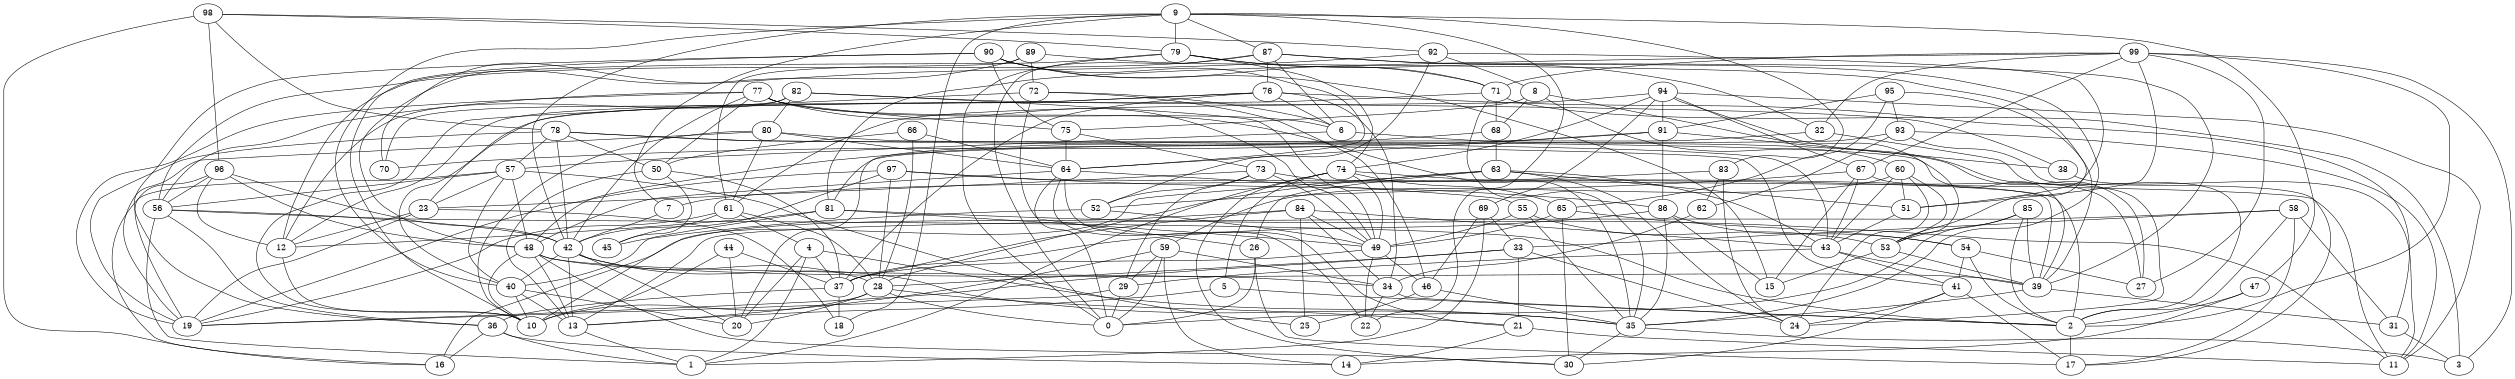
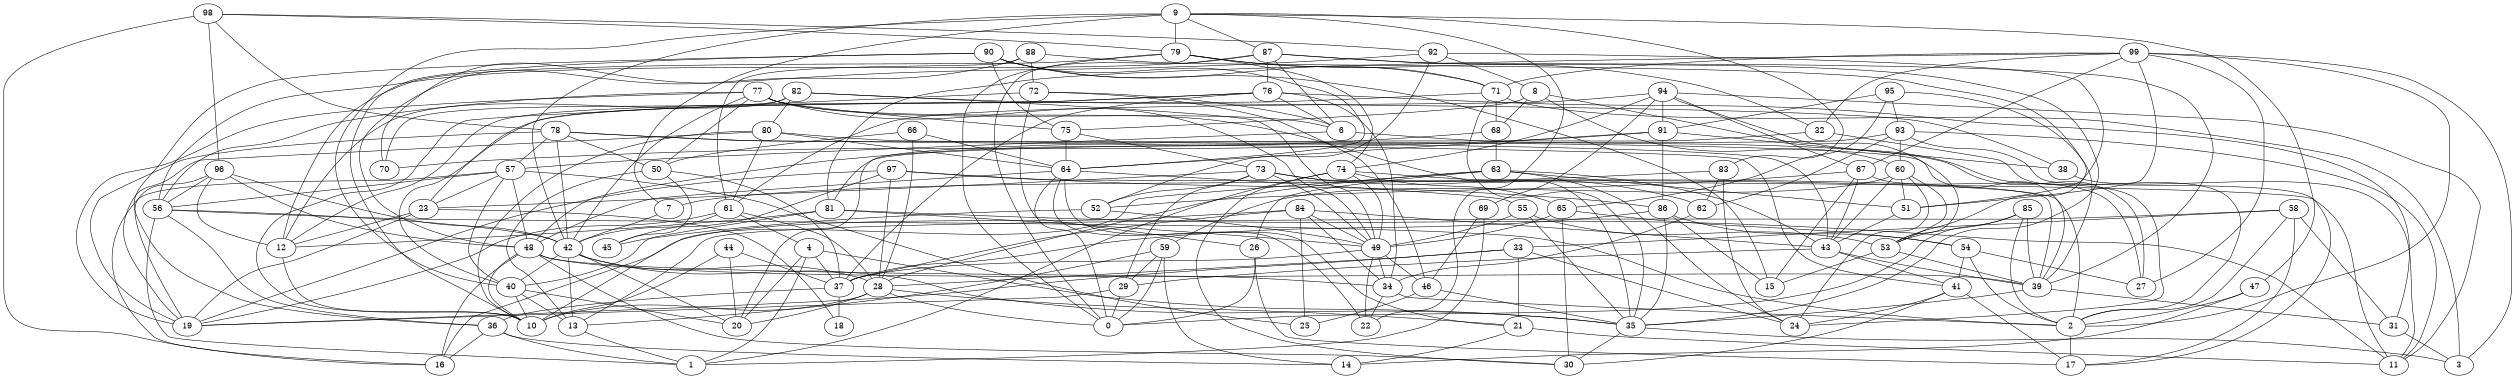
node "89": label "89" -> "88"
edge "9" -- "18": removed
edge "93" -- "60": added
edge "73" -- "62": added
edge "69" -- "33": removed
edge "59" -- "34": now "49" -- "34"
edge "48" -- "13": now "48" -- "16"
node "5": removed
